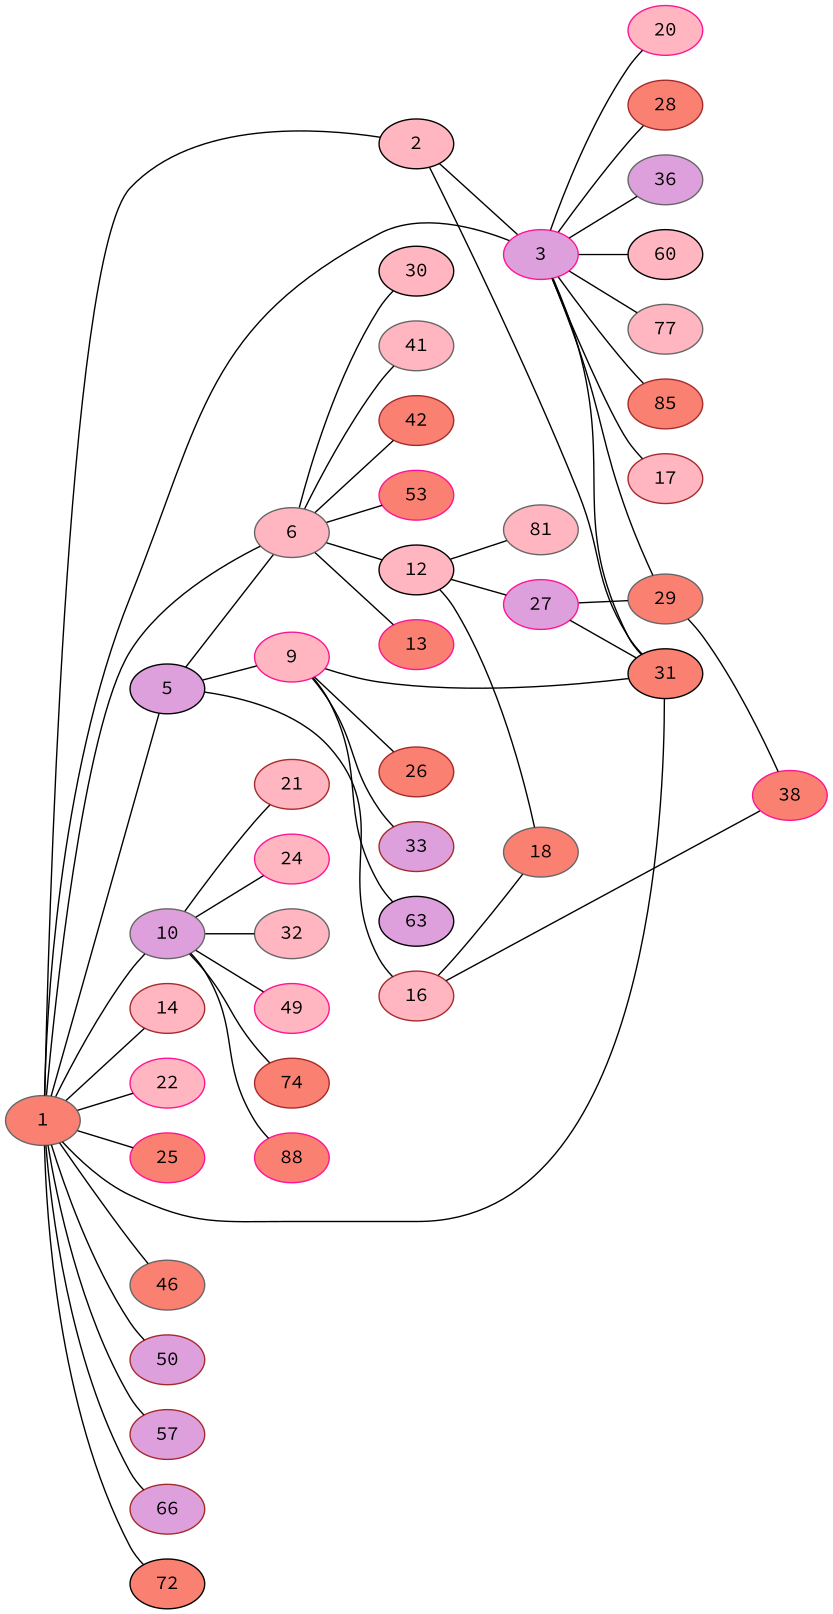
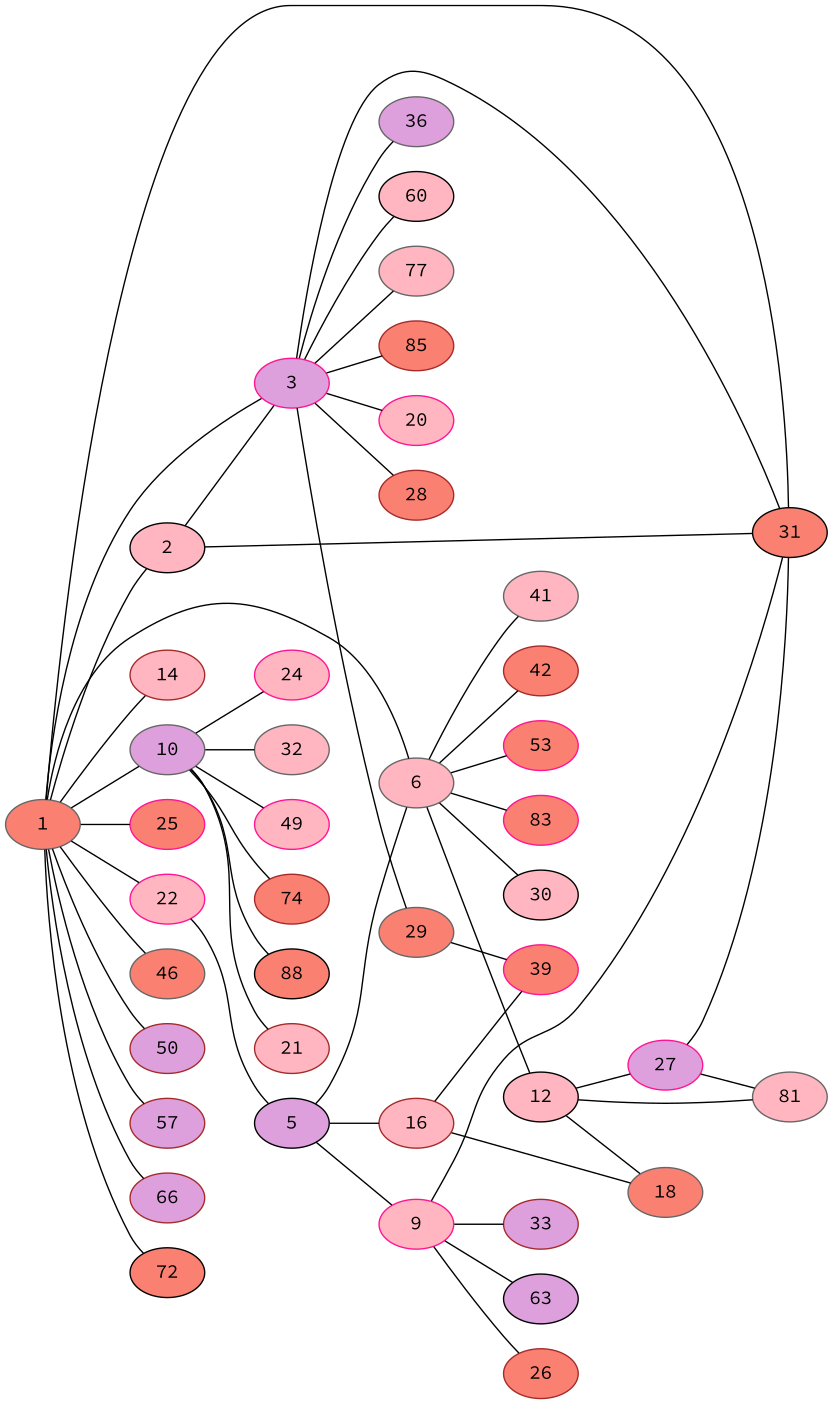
node "17": removed
edge "29" -- "27": now "81" -- "27"
node "13": label "13" -> "83"
node "38": label "38" -> "39"
edge "5" -- "1": now "5" -- "22"
node "88": color deeppink -> black
